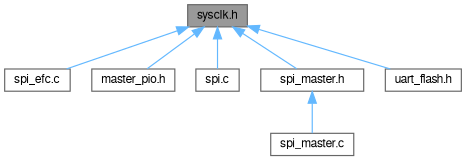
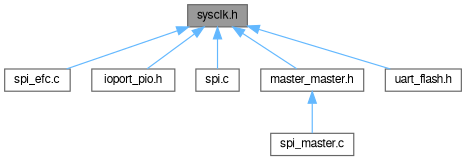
node "master_pio.h": label "master_pio.h" -> "ioport_pio.h"
node "spi_master.h": label "spi_master.h" -> "master_master.h"
